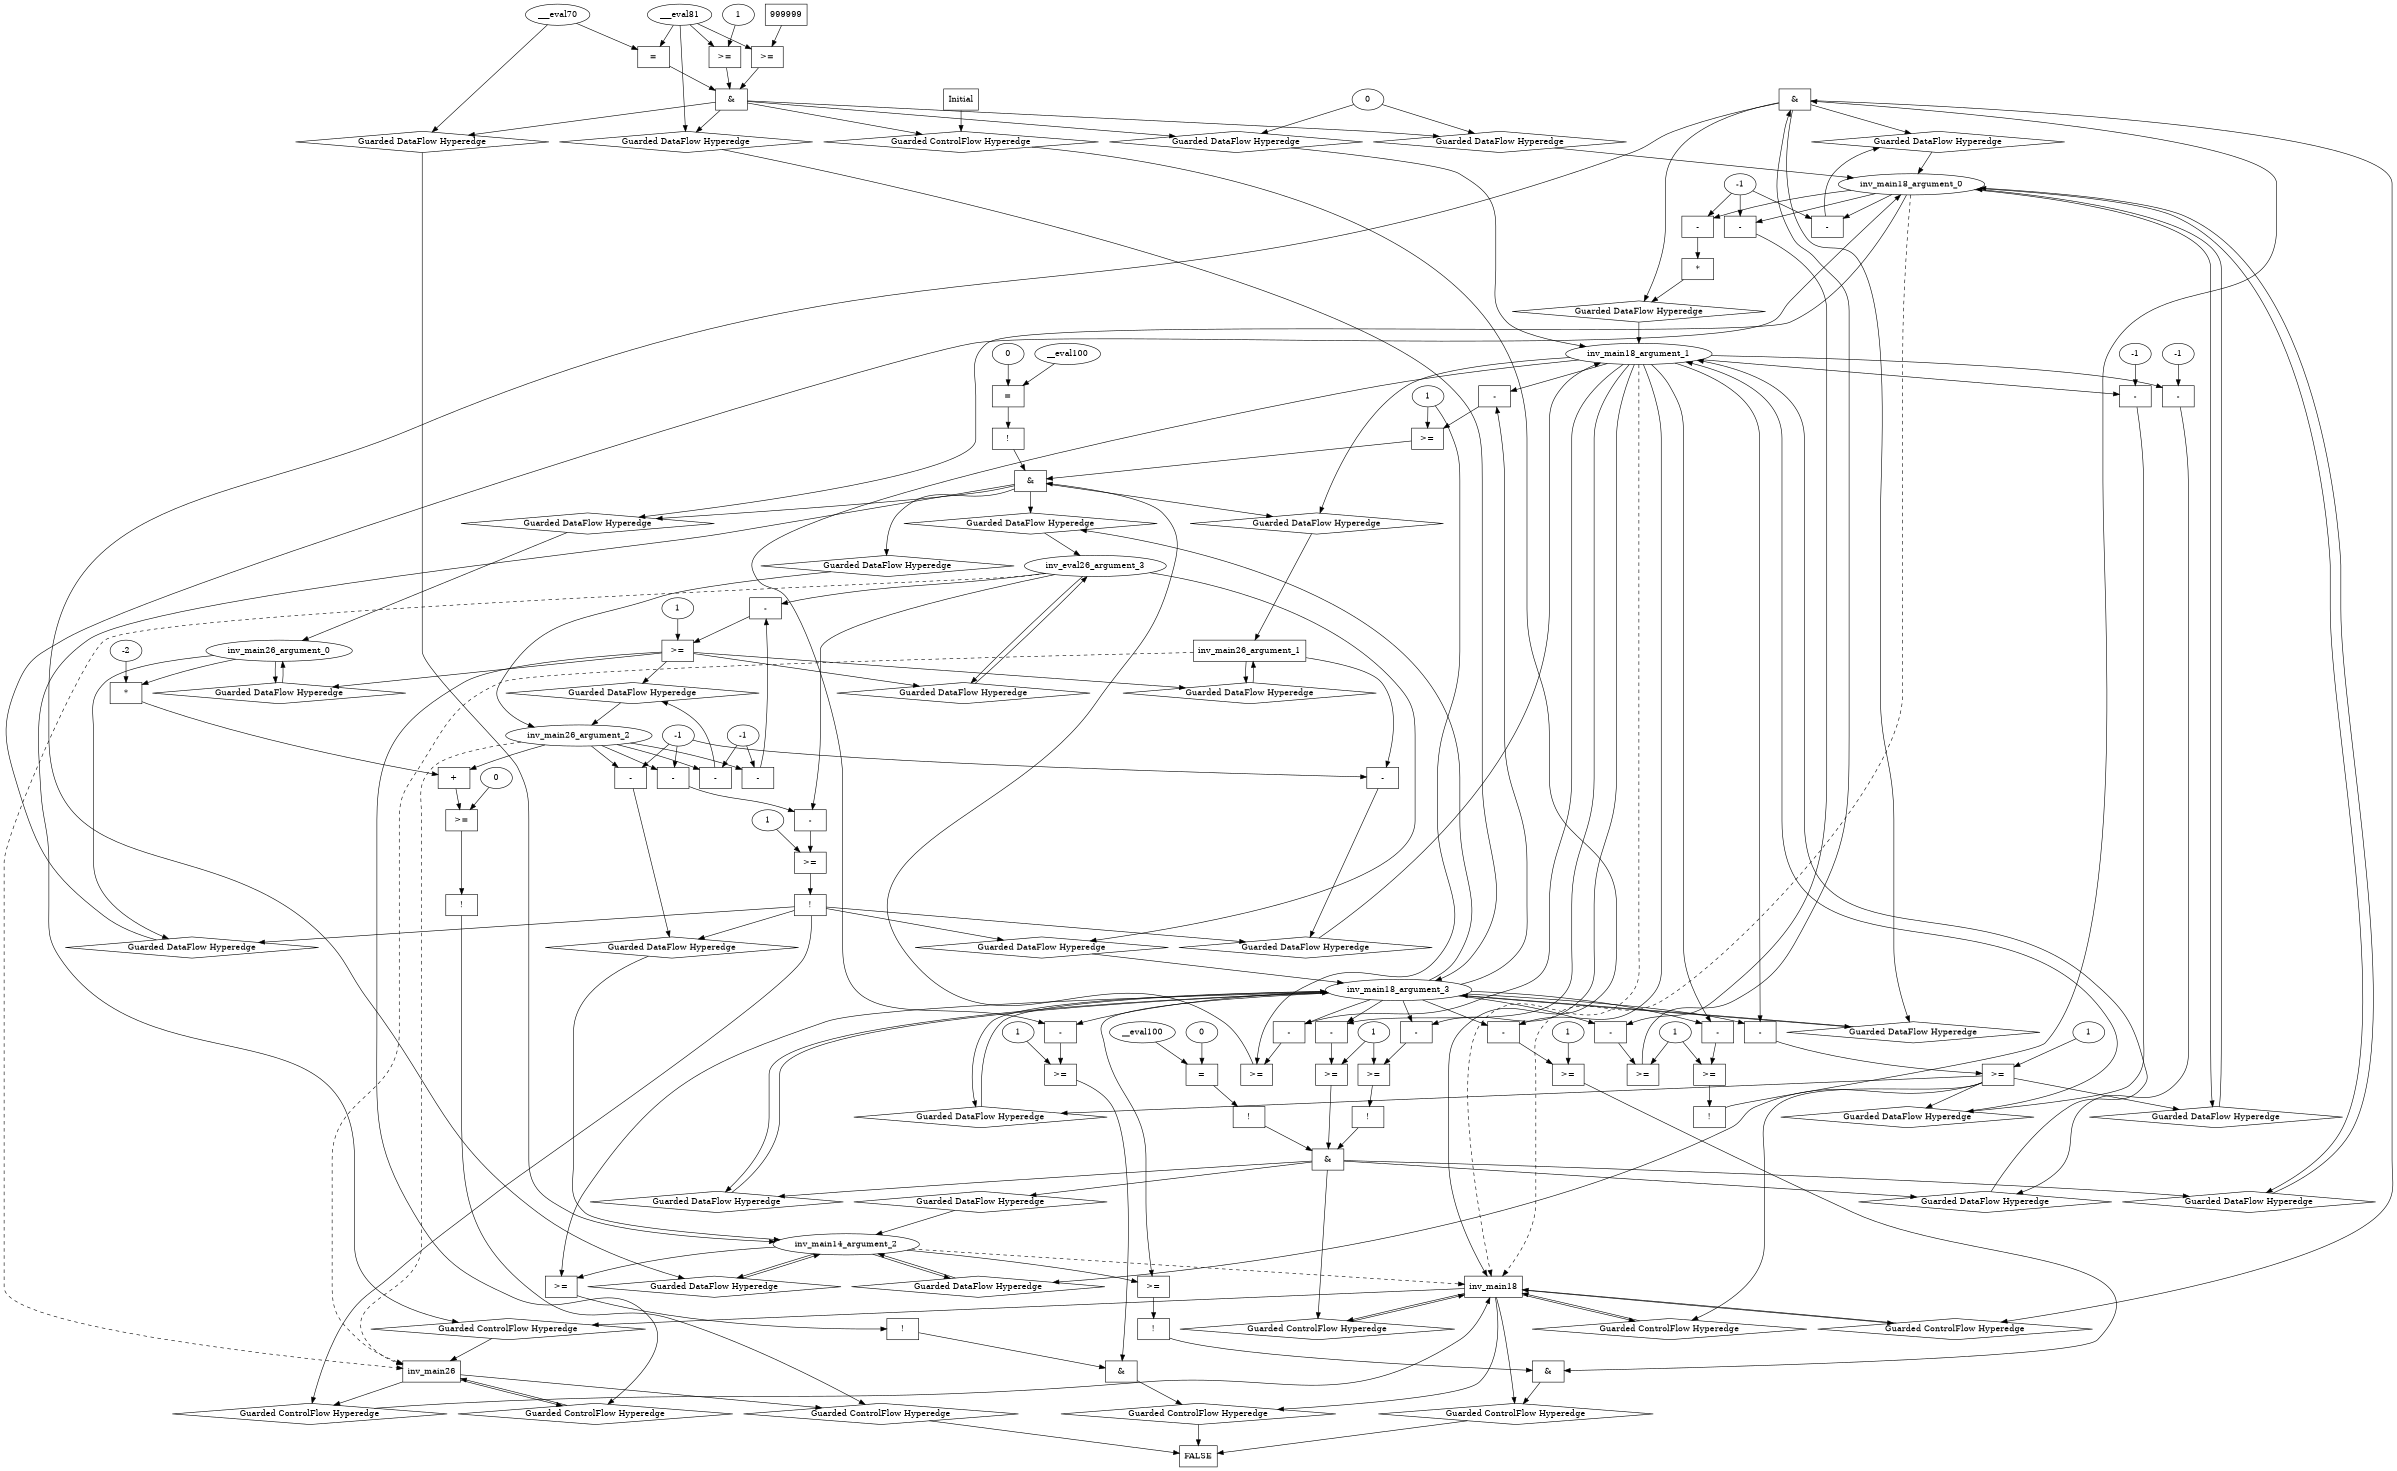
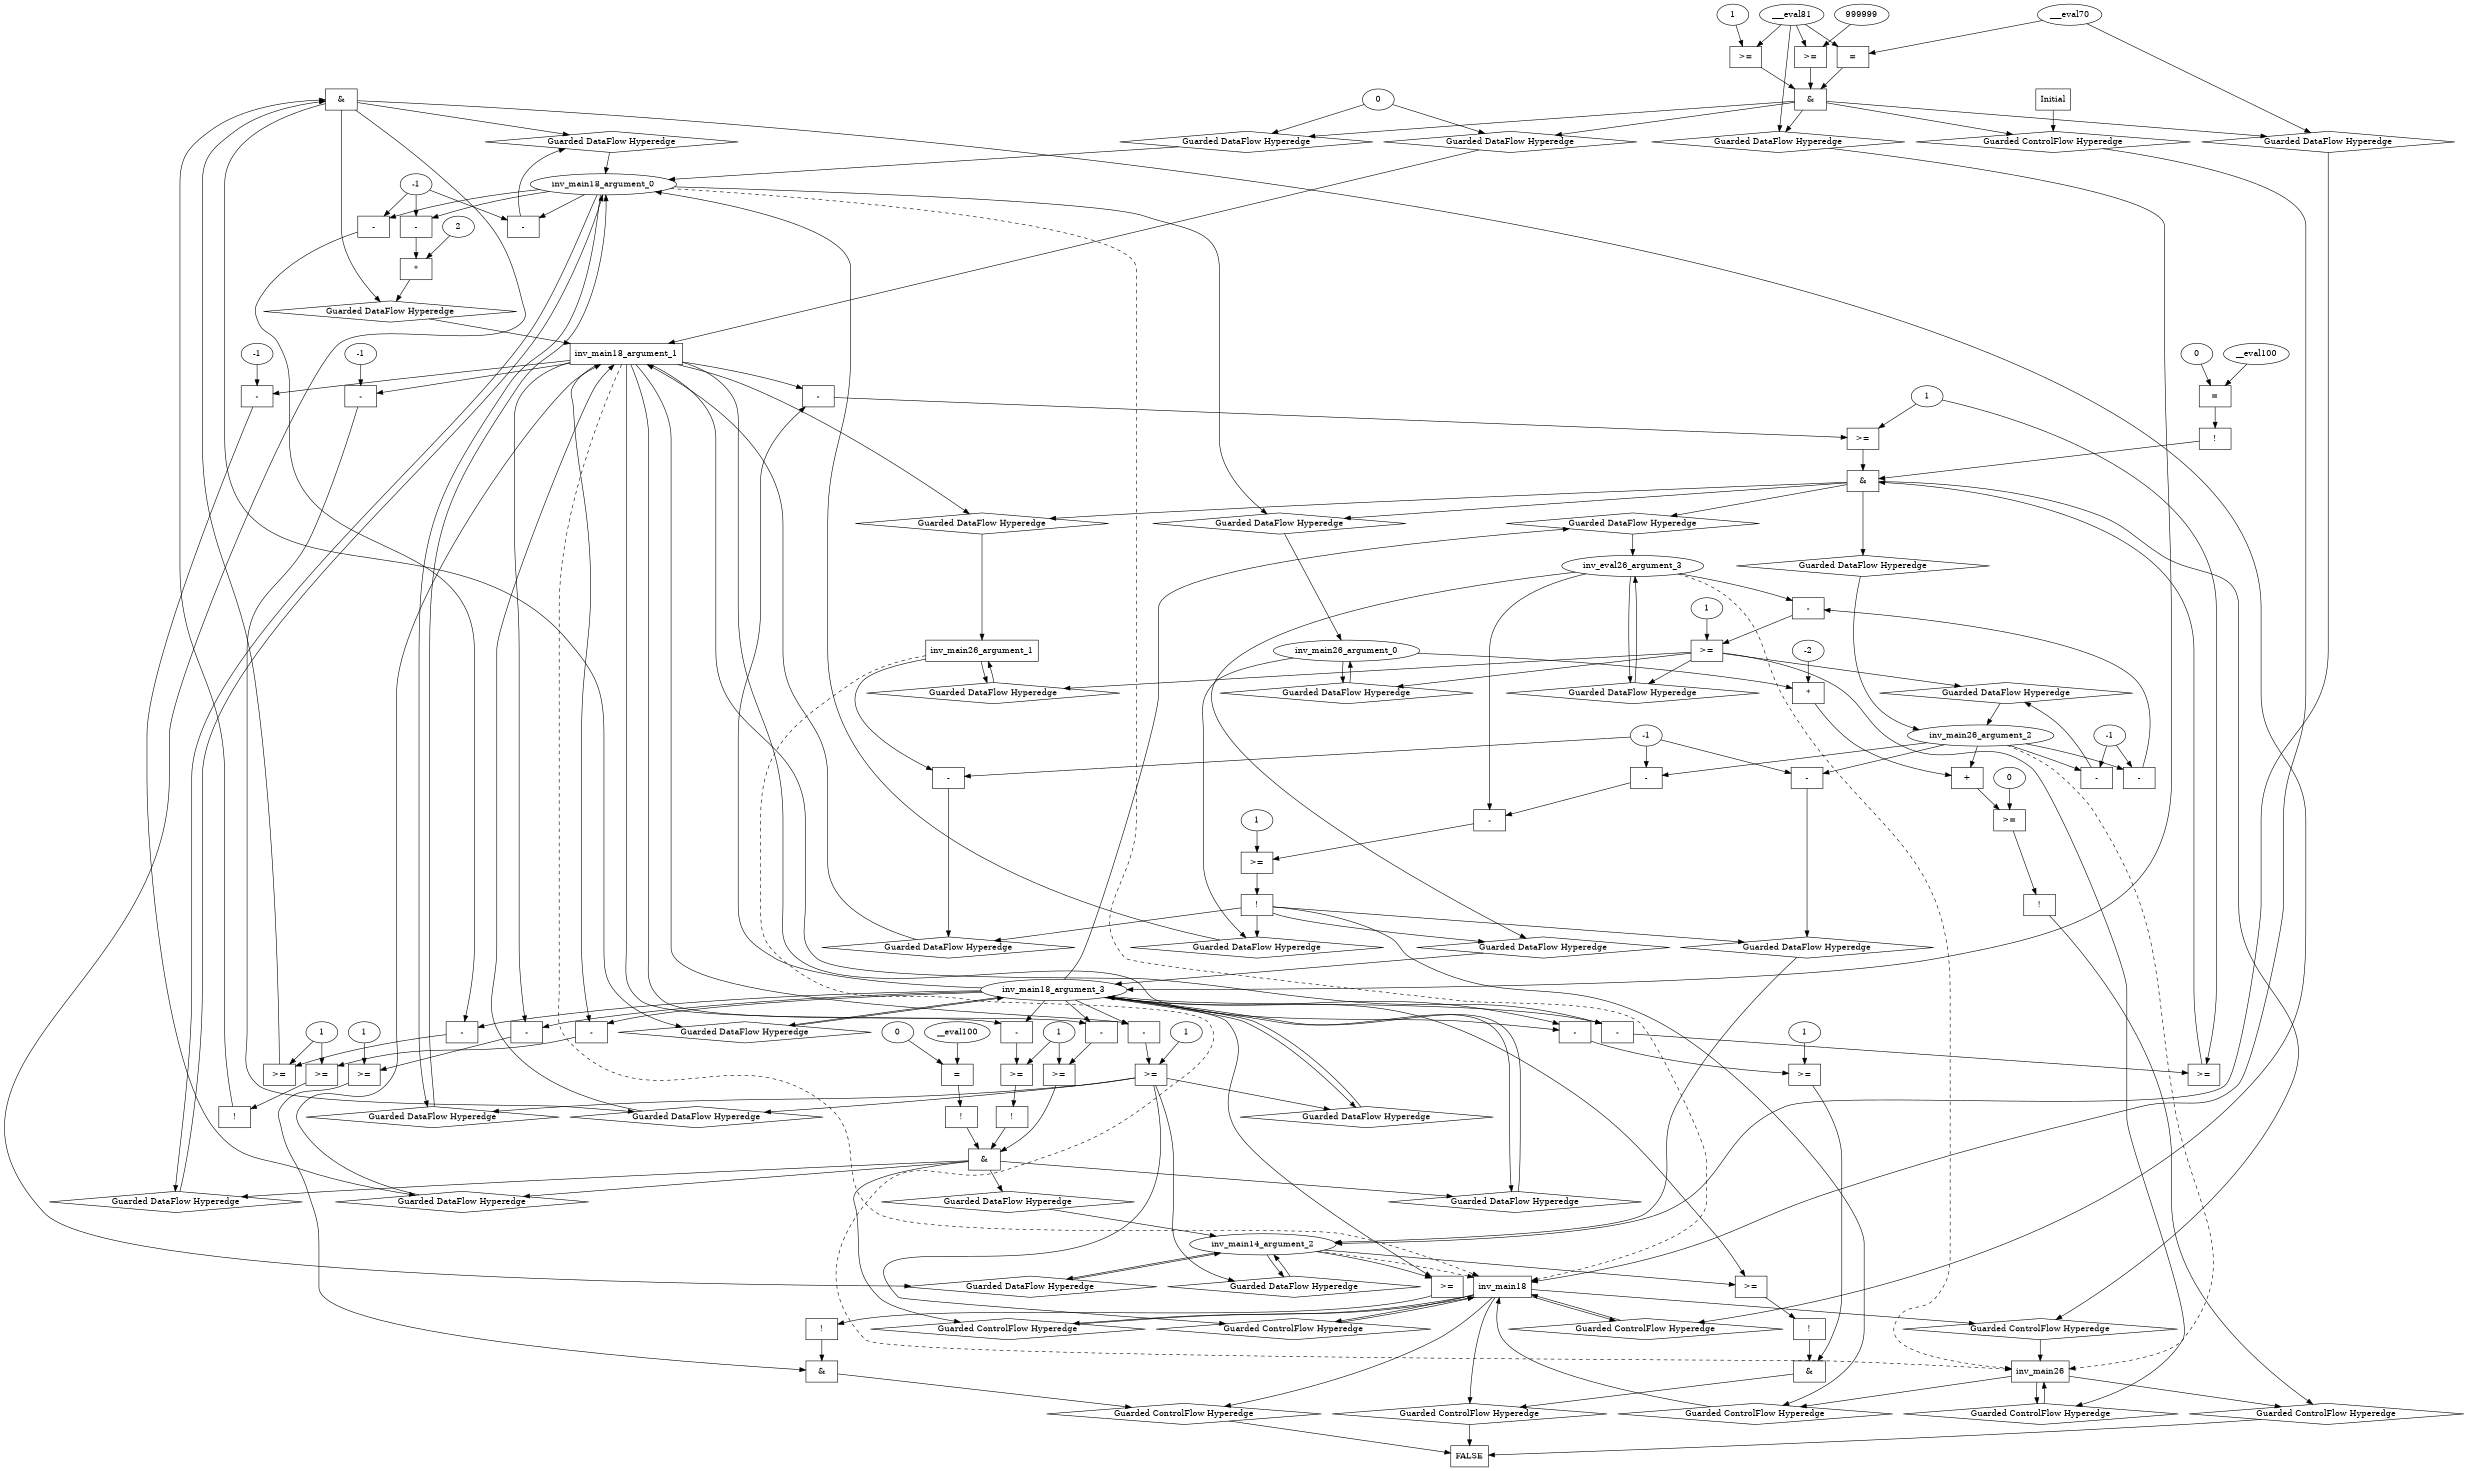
node "999999": shape box -> ellipse
node "2": added
node "inv_main18_argument_1": shape ellipse -> box
